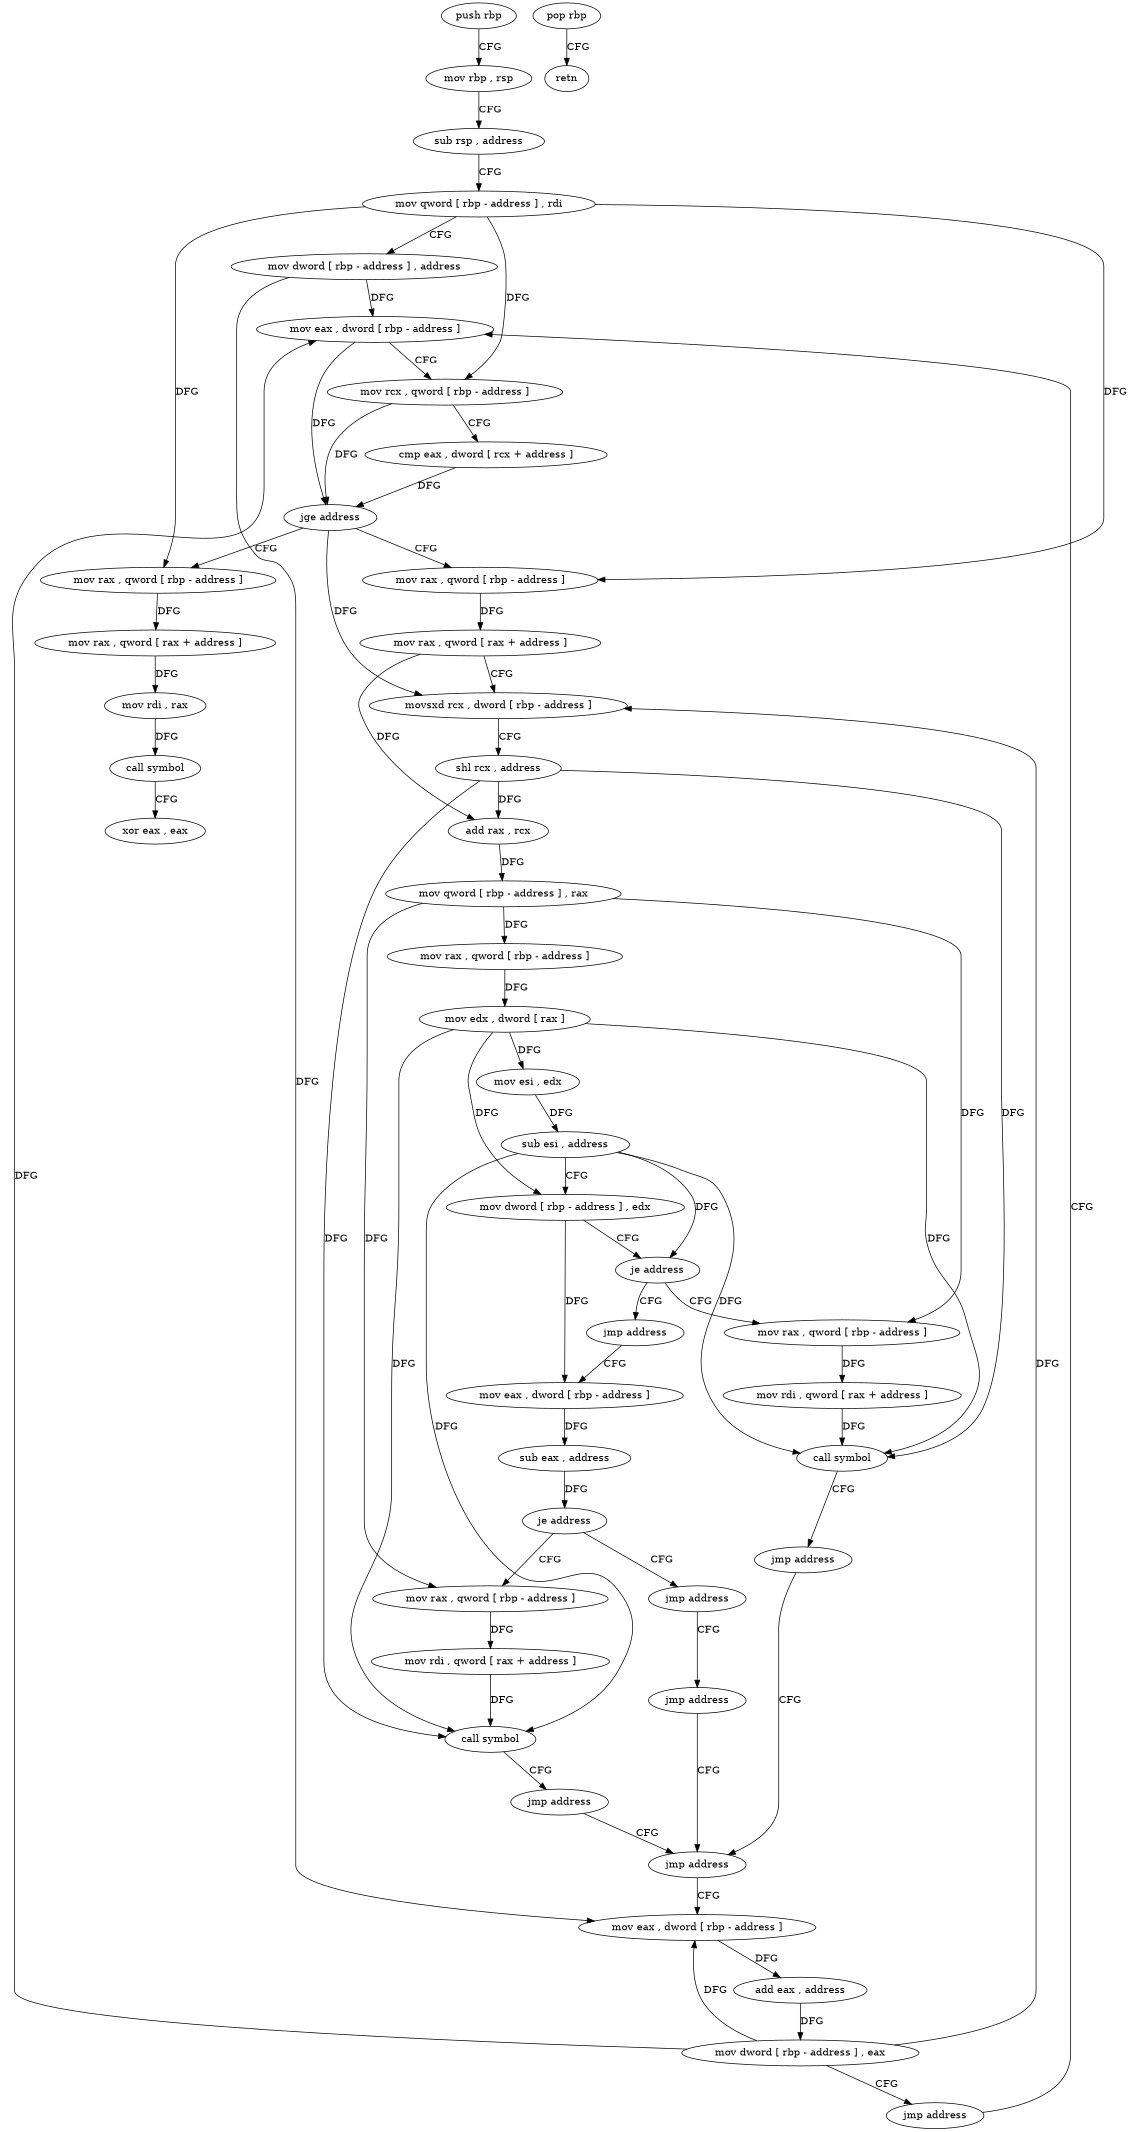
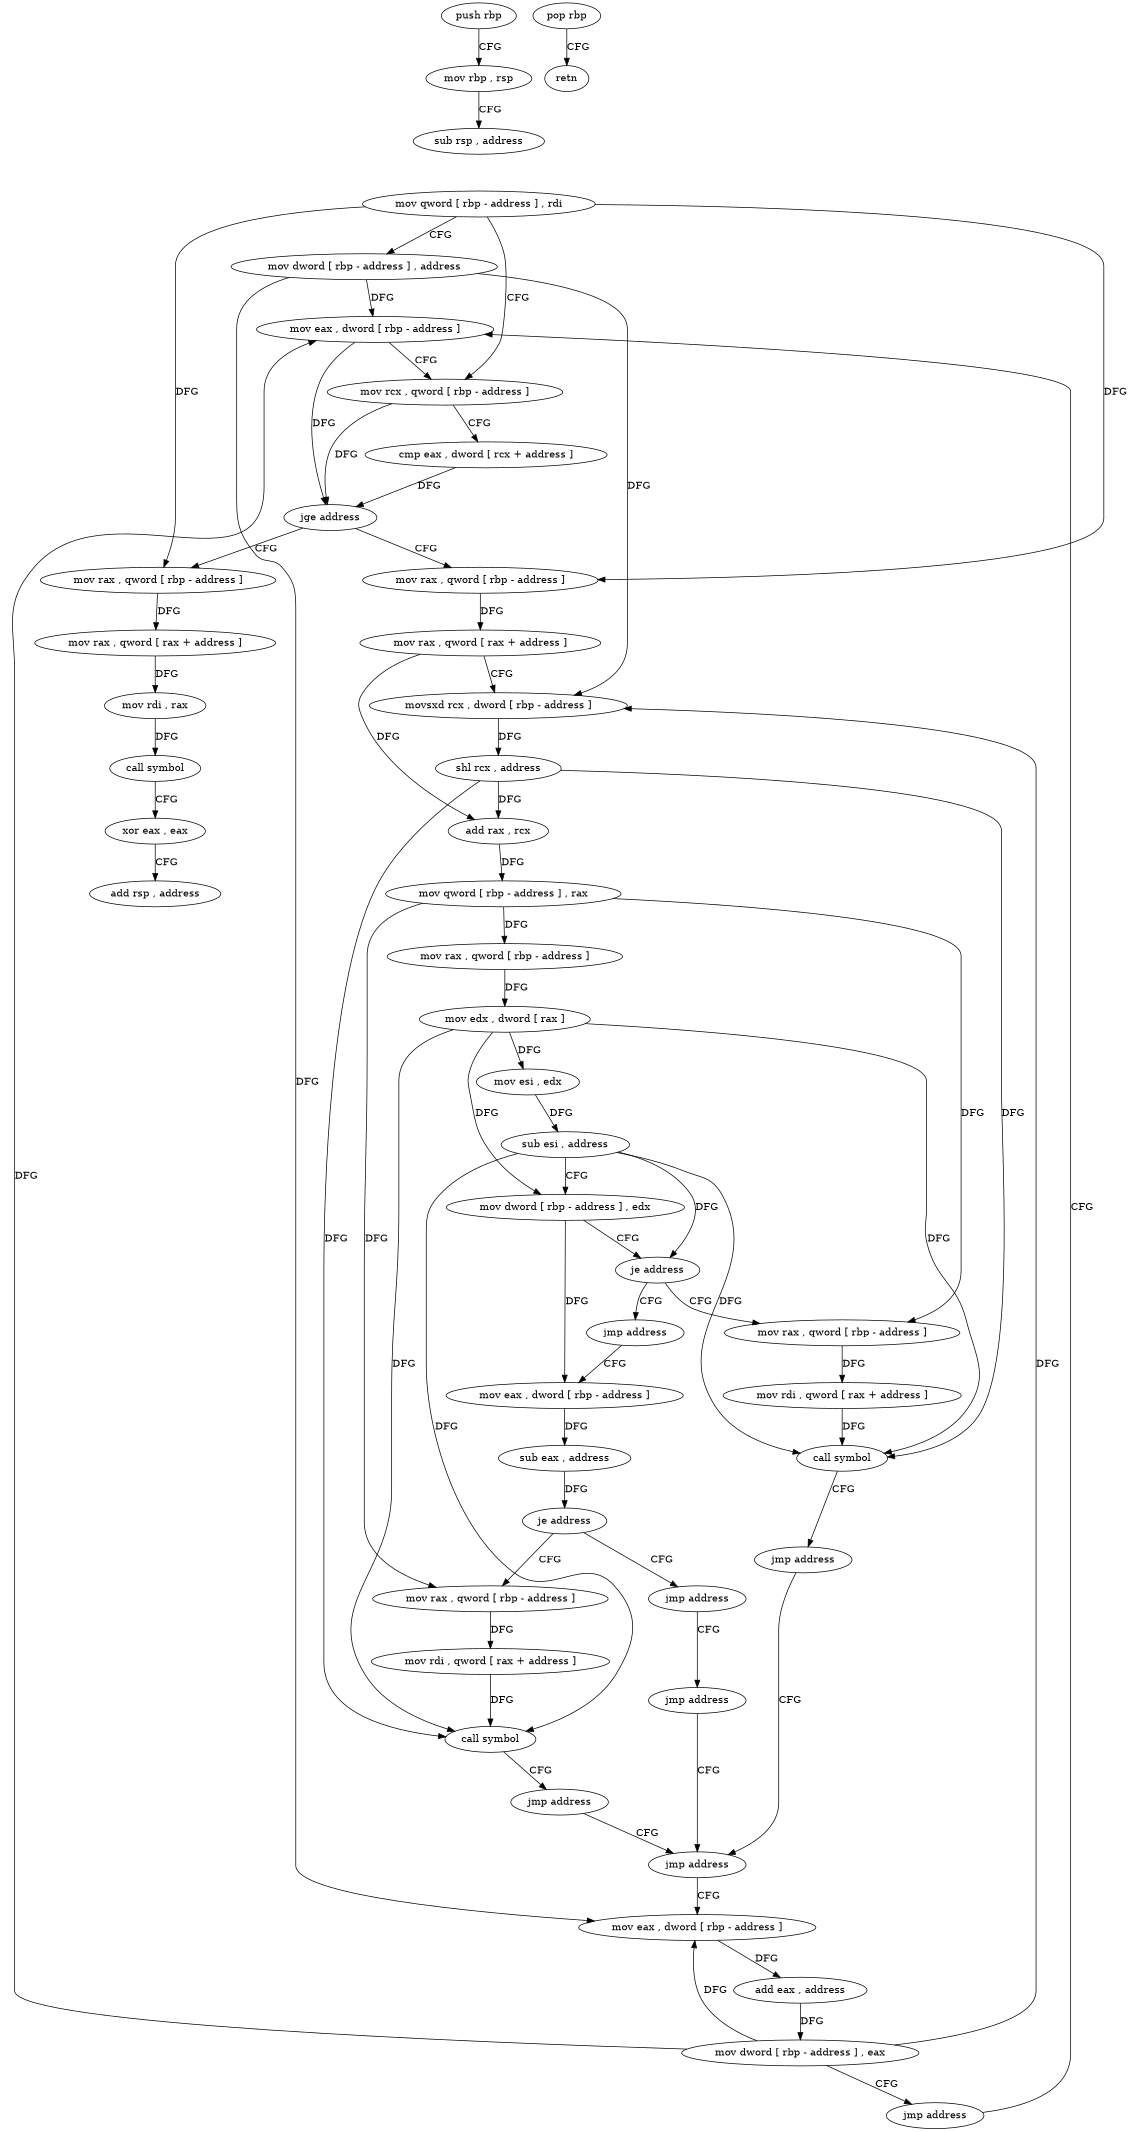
edge "sub rsp , address" -> "mov qword [ rbp - address ] , rdi": removed, label "CFG"
edge "mov qword [ rbp - address ] , rdi" -> "mov rcx , qword [ rbp - address ]": label "DFG" -> "CFG"
edge "jge address" -> "movsxd rcx , dword [ rbp - address ]": now "mov dword [ rbp - address ] , address" -> "movsxd rcx , dword [ rbp - address ]"
edge "movsxd rcx , dword [ rbp - address ]" -> "shl rcx , address": label "CFG" -> "DFG"
node "add rsp , address": added
